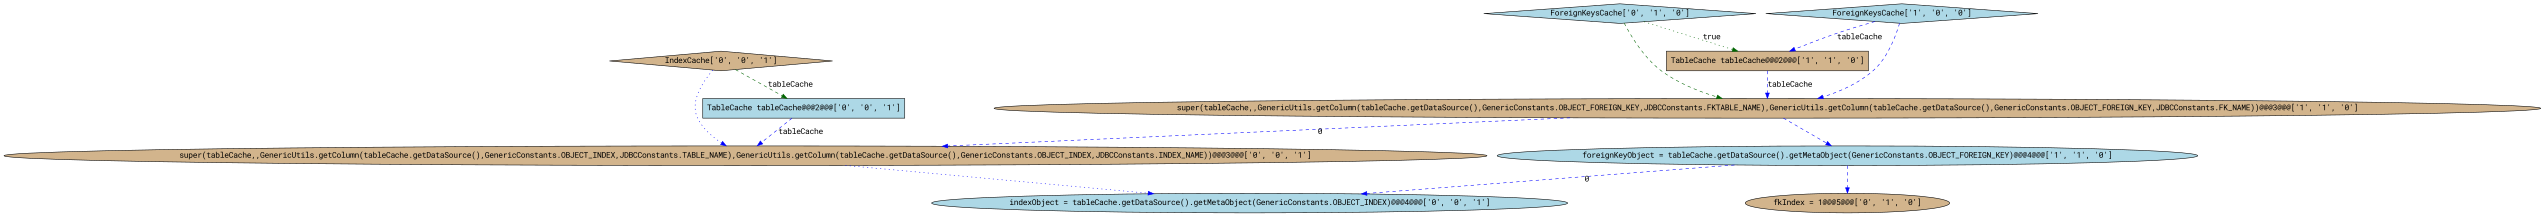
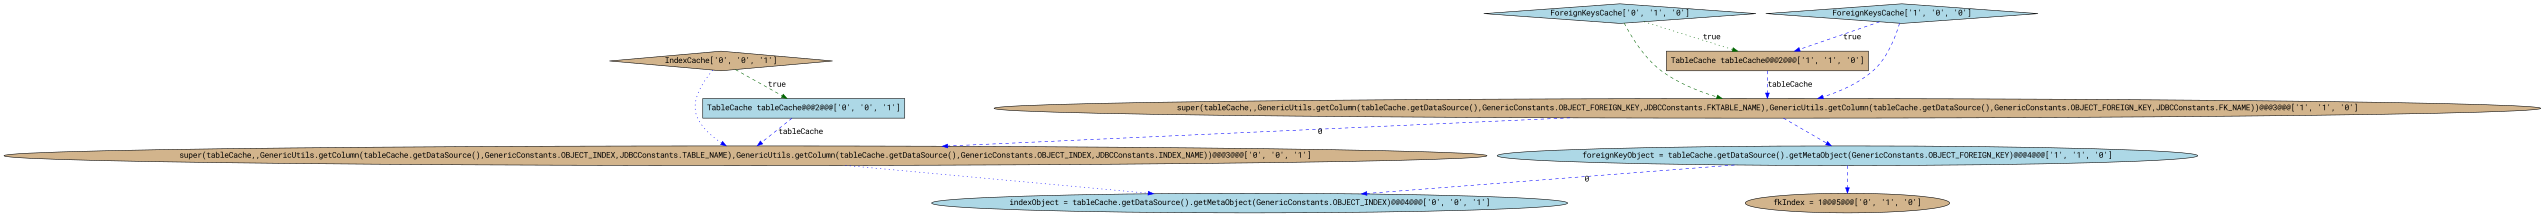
edge "ForeignKeysCache['1', '0', '0']" -> "TableCache tableCache@@@2@@@['1', '1', '0']": label "tableCache" -> "true"
edge "IndexCache['0', '0', '1']" -> "TableCache tableCache@@@2@@@['0', '0', '1']": label "tableCache" -> "true"
